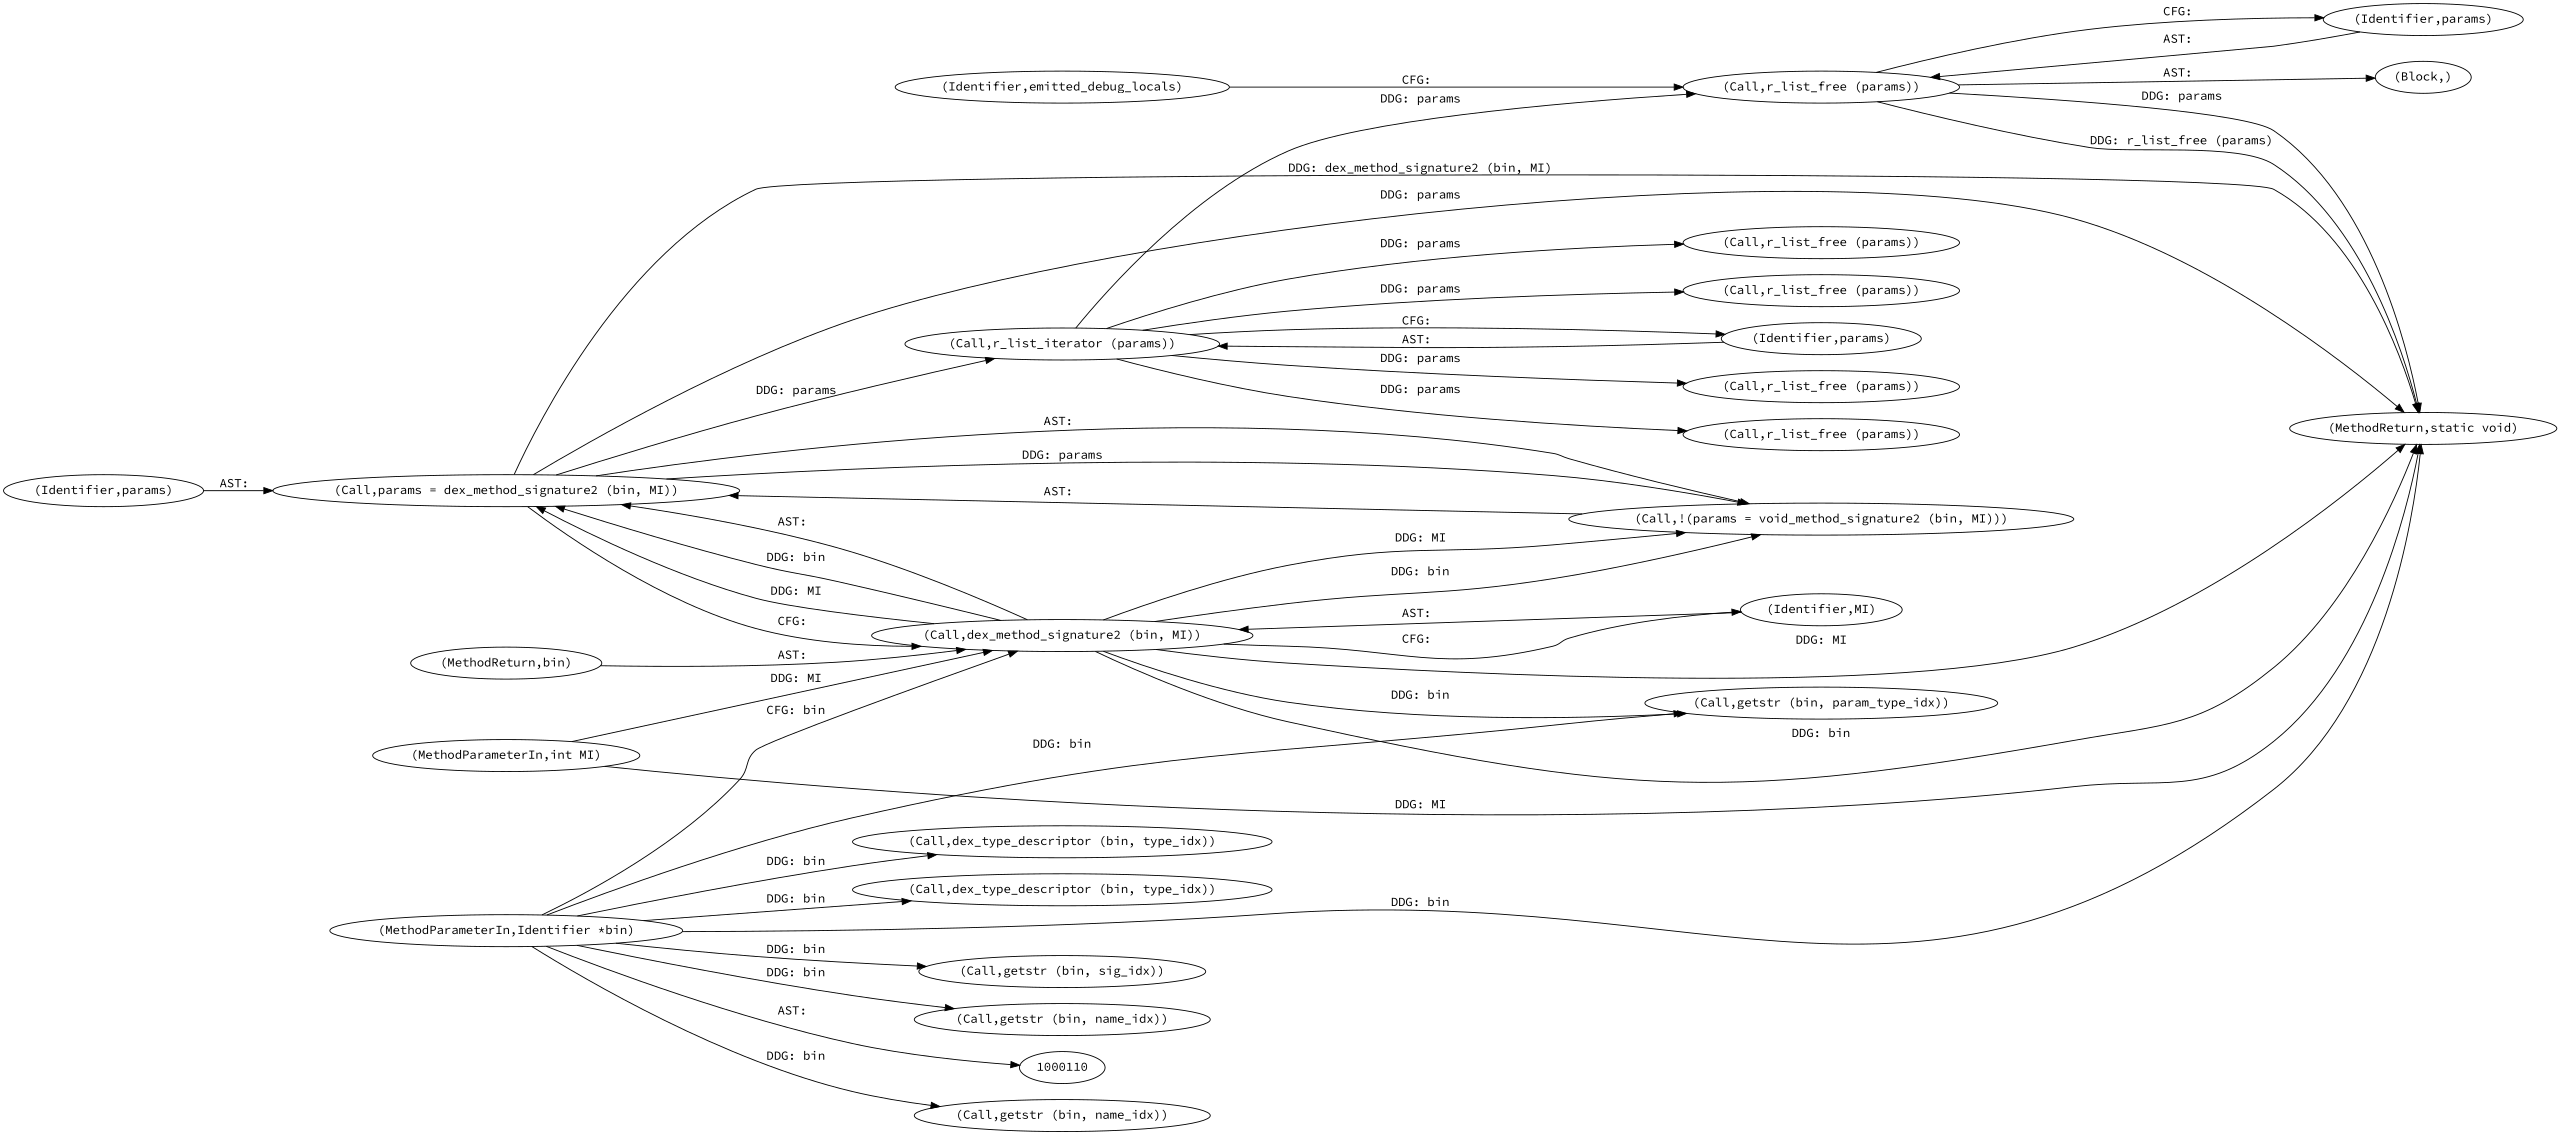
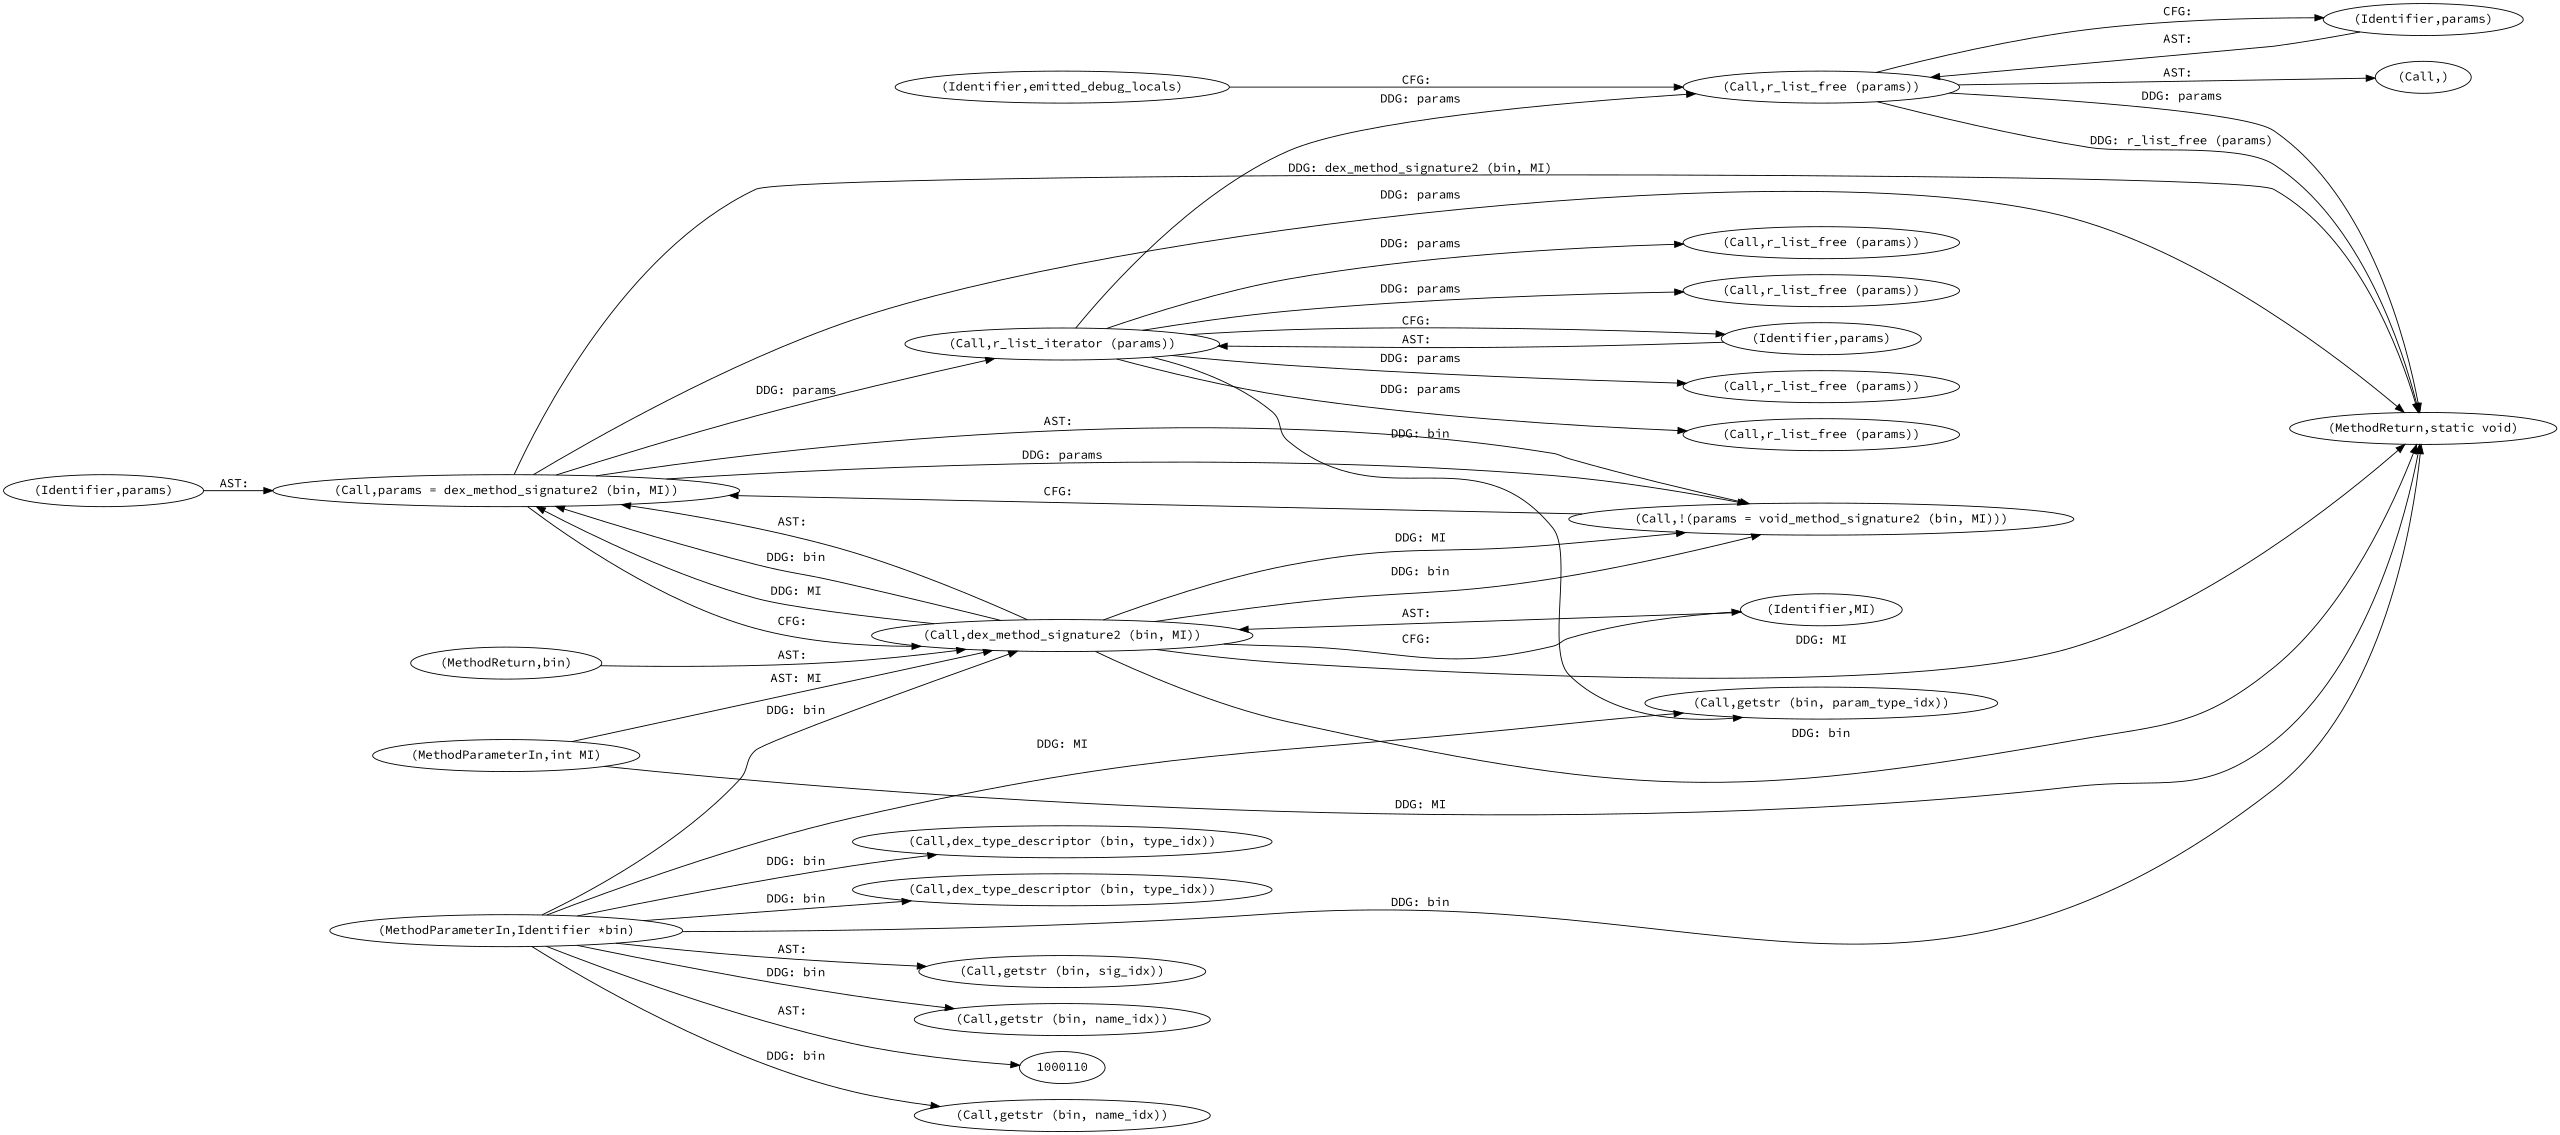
node "(Block,)": label "(Block,)" -> "(Call,)"
edge "(Call,!(params = void_method_signature2 (bin, MI)))" -> "(Call,params = dex_method_signature2 (bin, MI))": label "AST: " -> "CFG: "
edge "(MethodParameterIn,int MI)" -> "(Call,dex_method_signature2 (bin, MI))": label "DDG: MI" -> "AST: MI"
edge "(MethodParameterIn,Identifier *bin)" -> "(Call,dex_method_signature2 (bin, MI))": label "CFG: bin" -> "DDG: bin"
edge "(Call,dex_method_signature2 (bin, MI))" -> "(Call,getstr (bin, param_type_idx))": now "(Call,r_list_iterator (params))" -> "(Call,getstr (bin, param_type_idx))"
edge "(MethodParameterIn,Identifier *bin)" -> "(Call,getstr (bin, param_type_idx))": label "DDG: bin" -> "DDG: MI"
edge "(MethodParameterIn,Identifier *bin)" -> "(Call,getstr (bin, sig_idx))": label "DDG: bin" -> "AST: "
